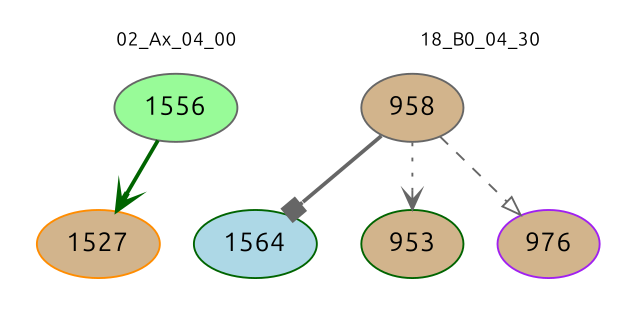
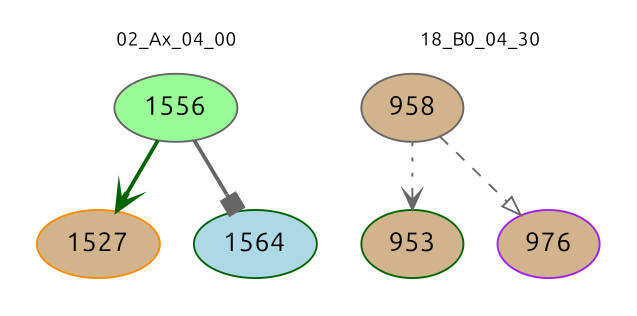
edge "958" -> "1564": now "1556" -> "1564"
